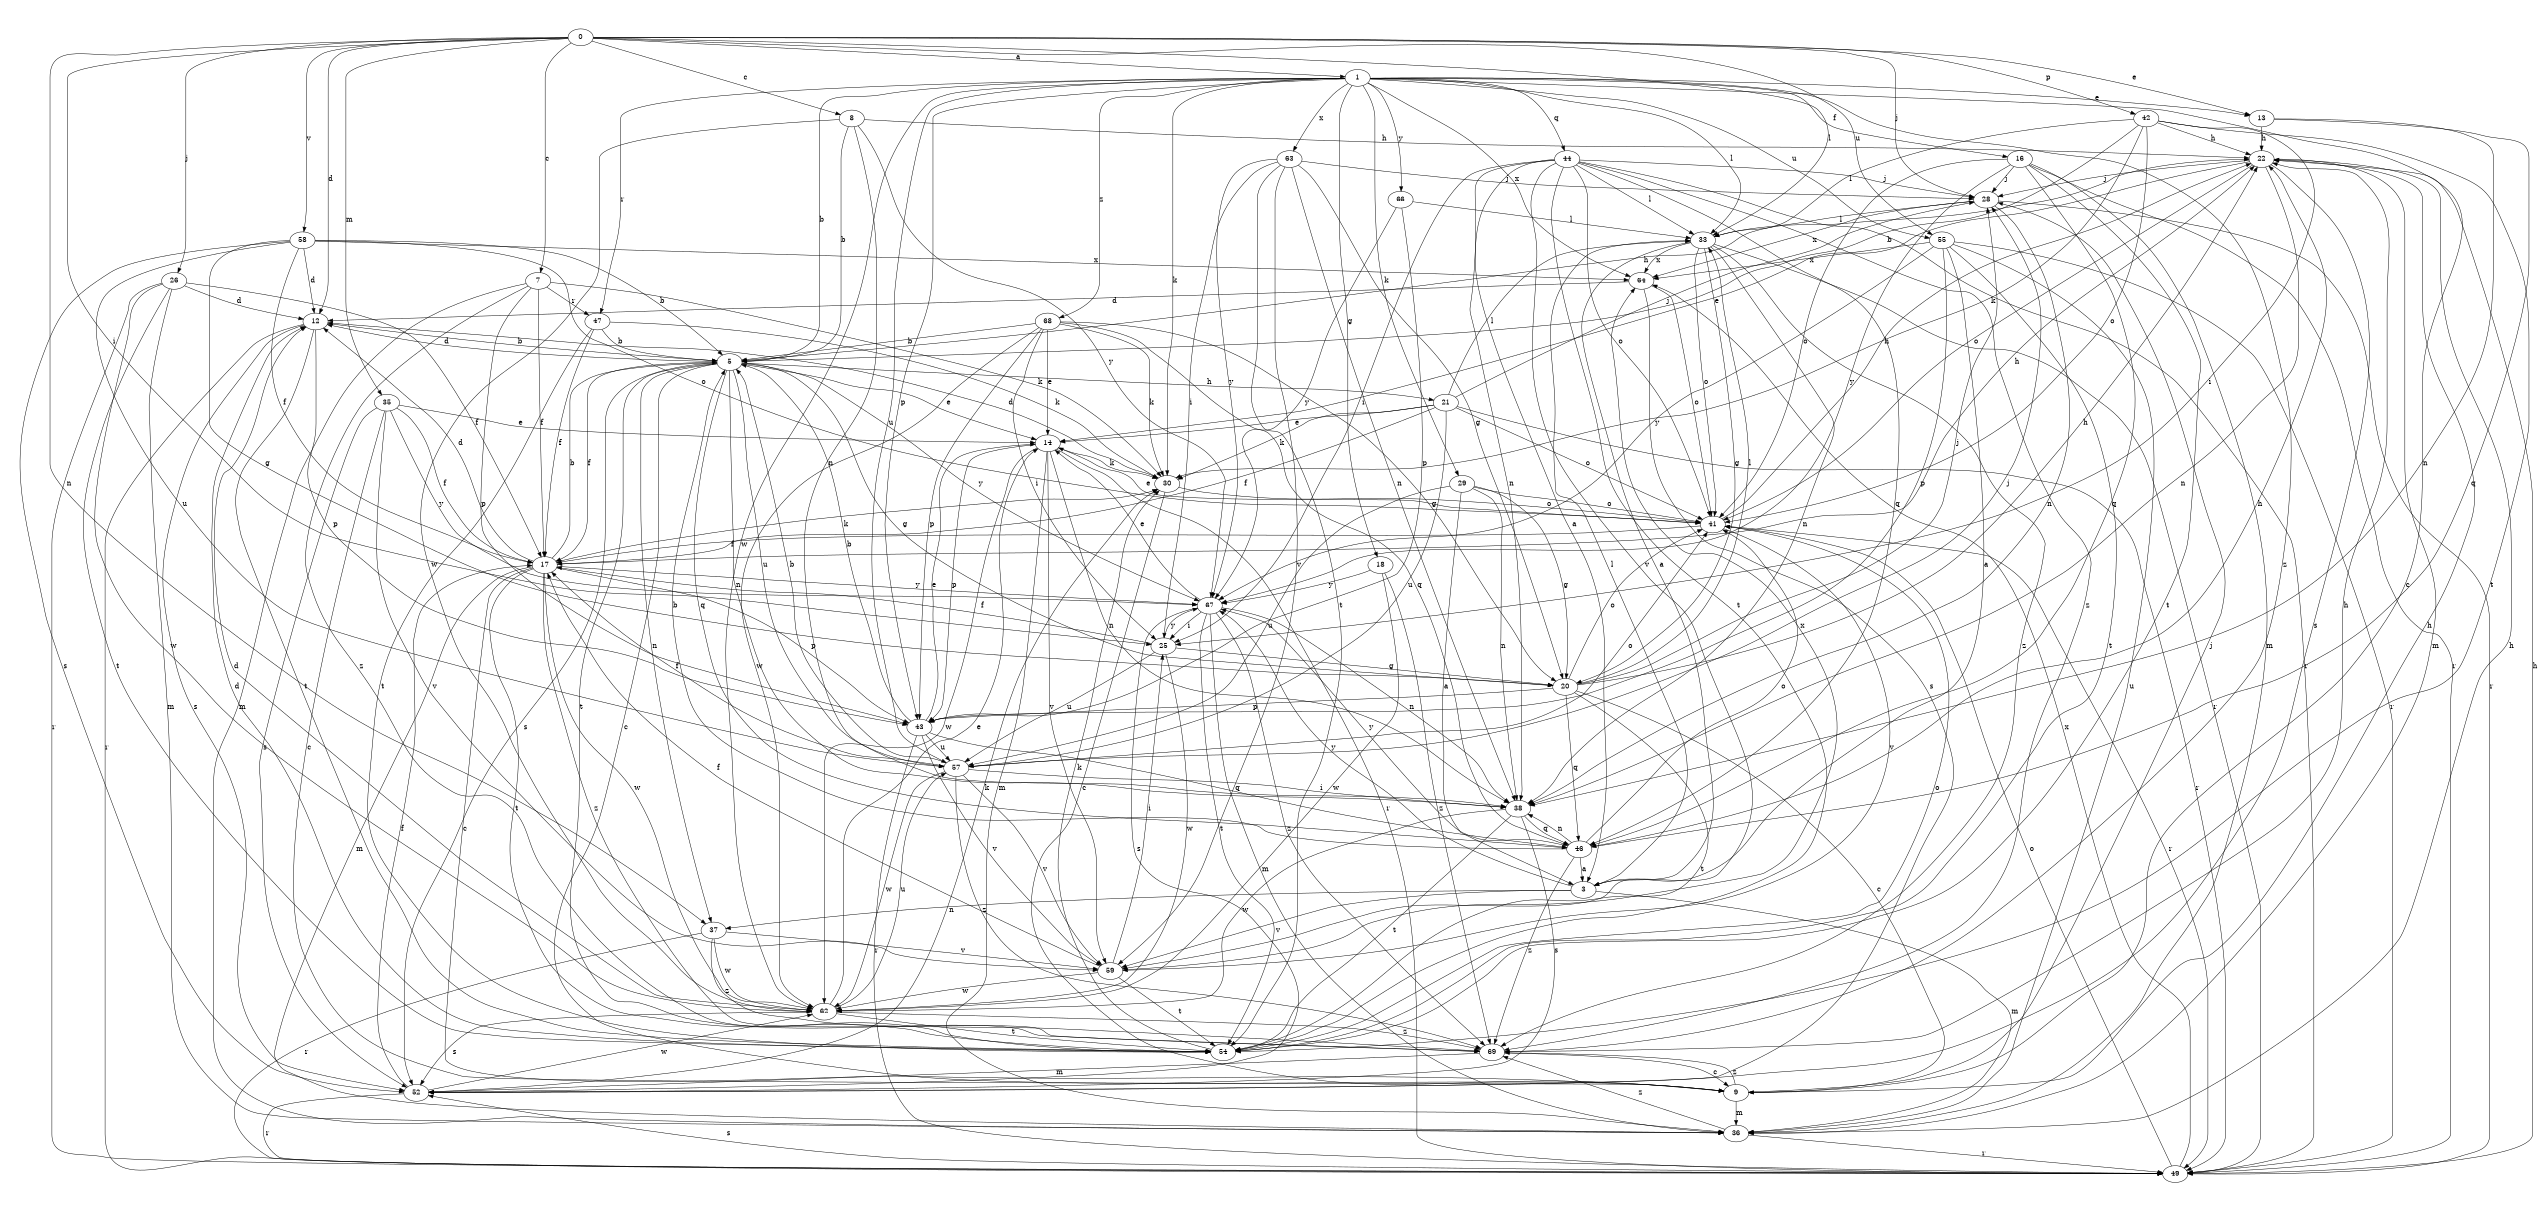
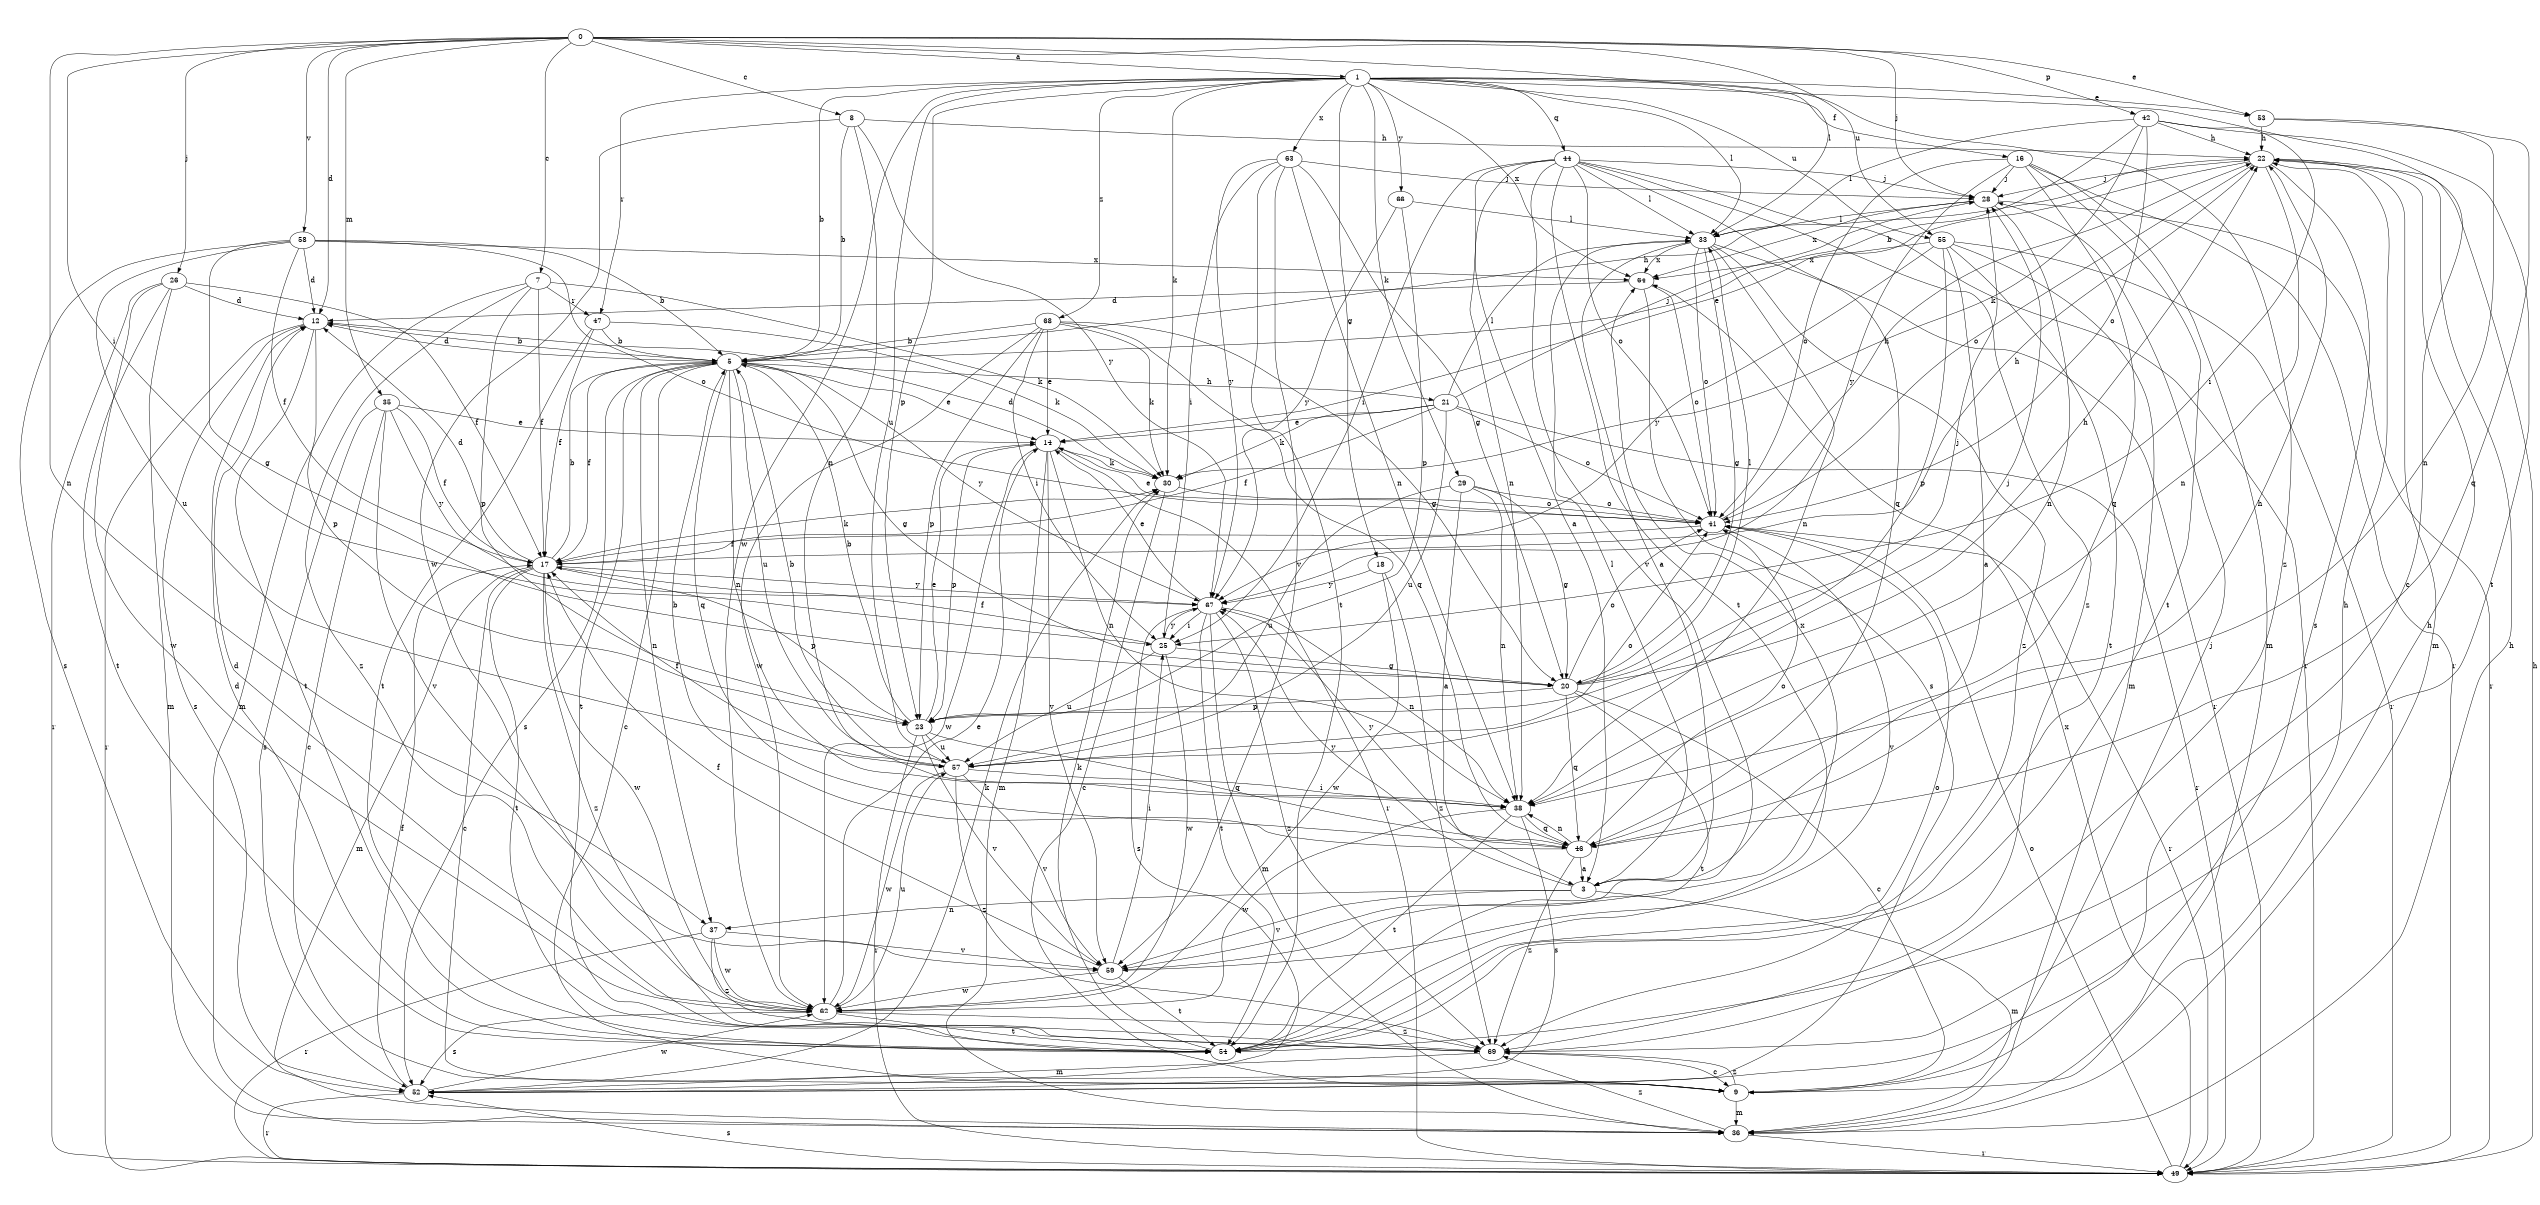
node "13": label "13" -> "53"
edge "55" -> "36": label "u" -> "m"
node "43": label "43" -> "23"
